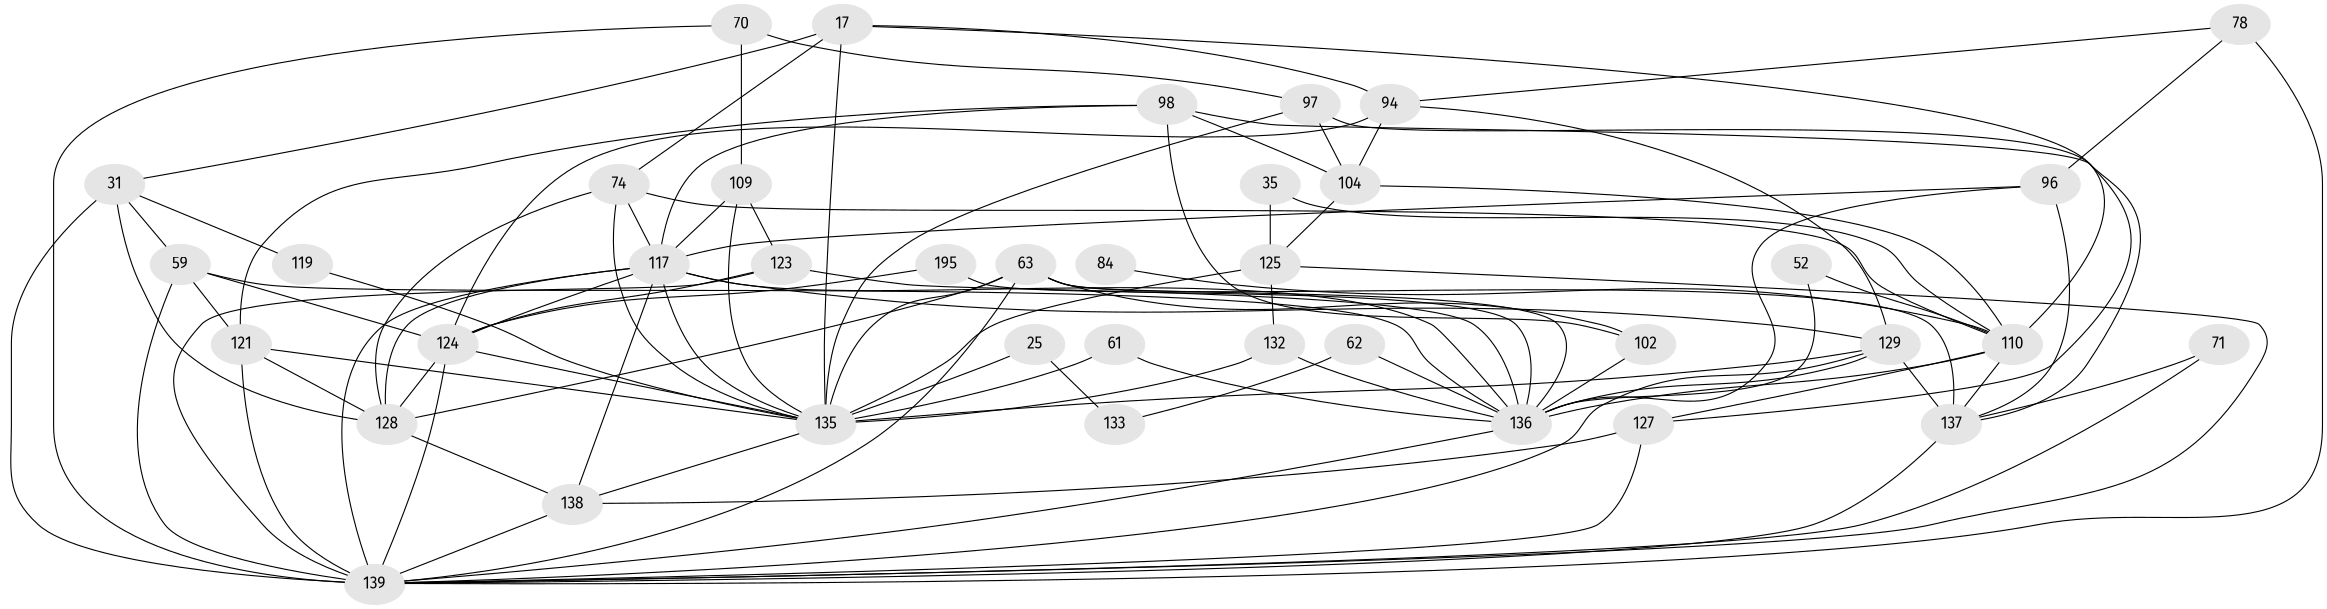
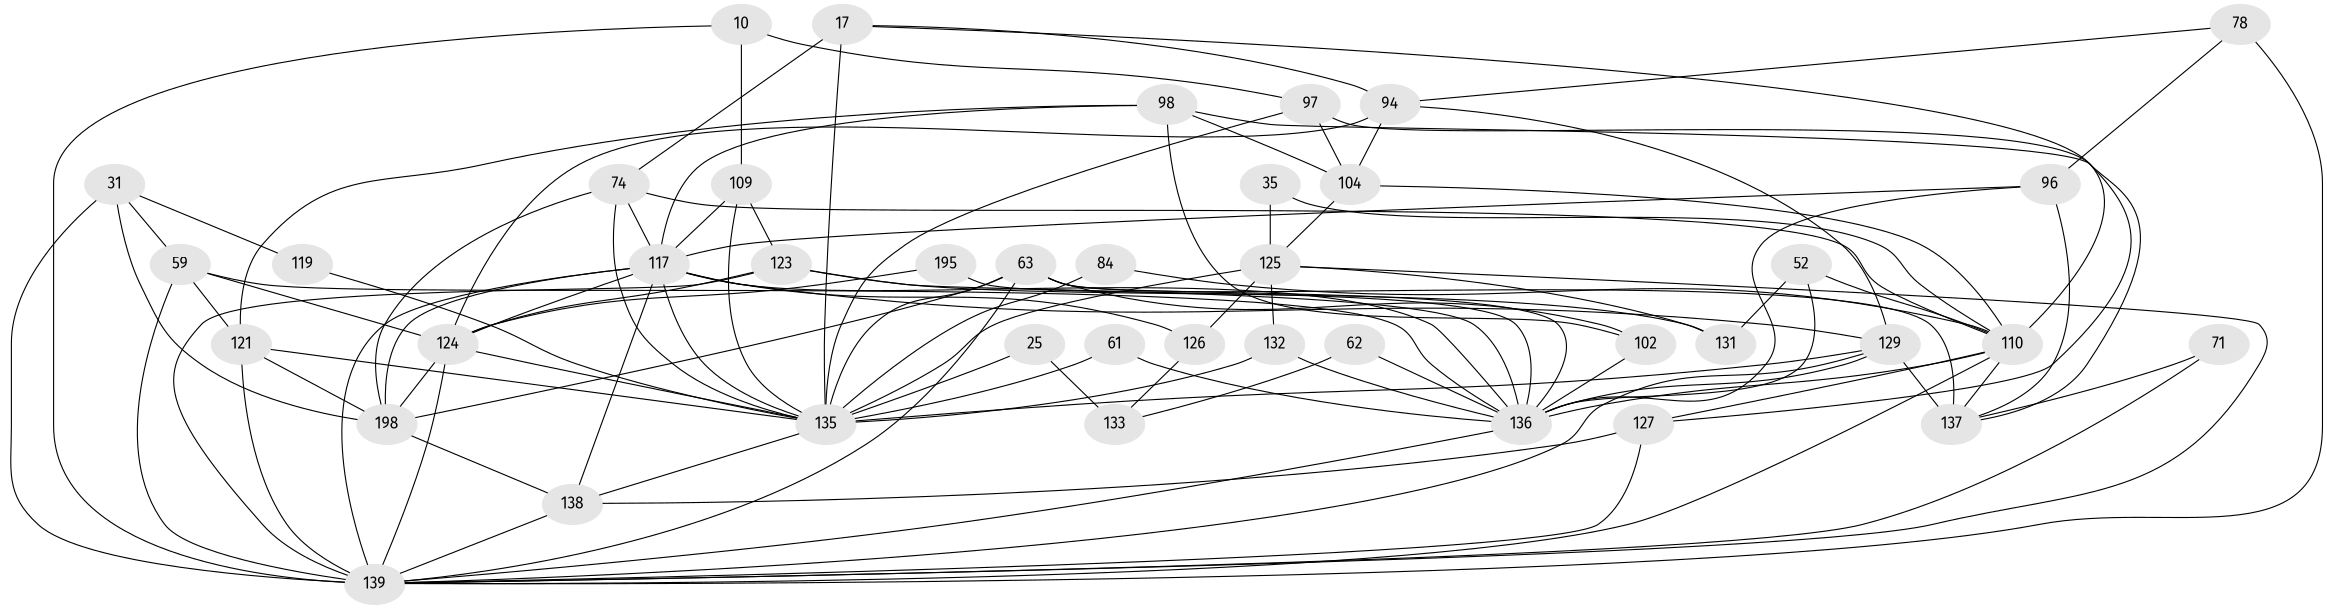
node "70": label "70" -> "10"
edge "17" -- "31": removed
edge "84" -- "135": added
node "126": added
node "131": added
node "128": label "128" -> "198"
edge "137" -- "139": now "110" -- "139"
